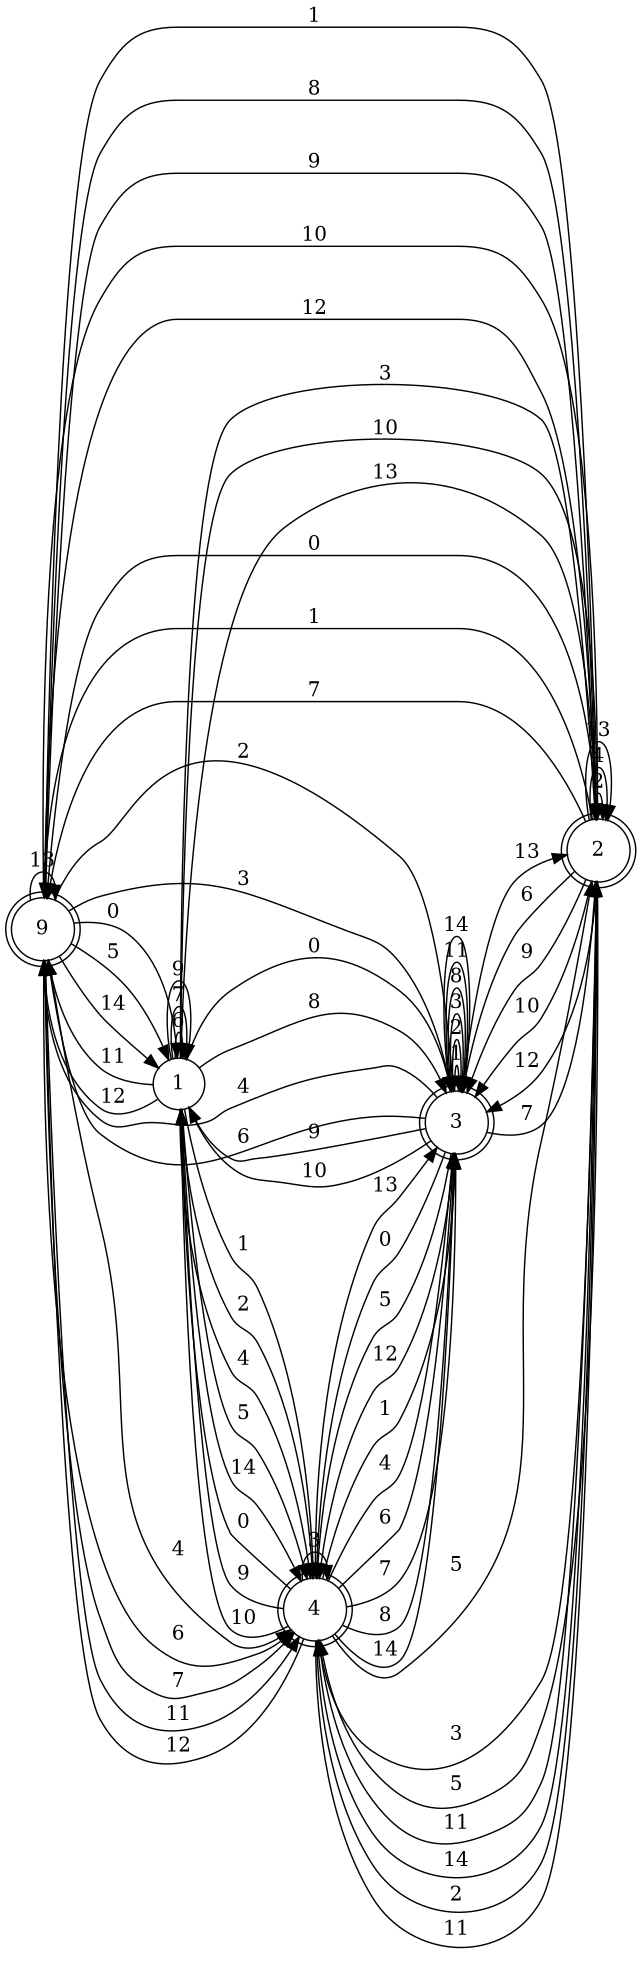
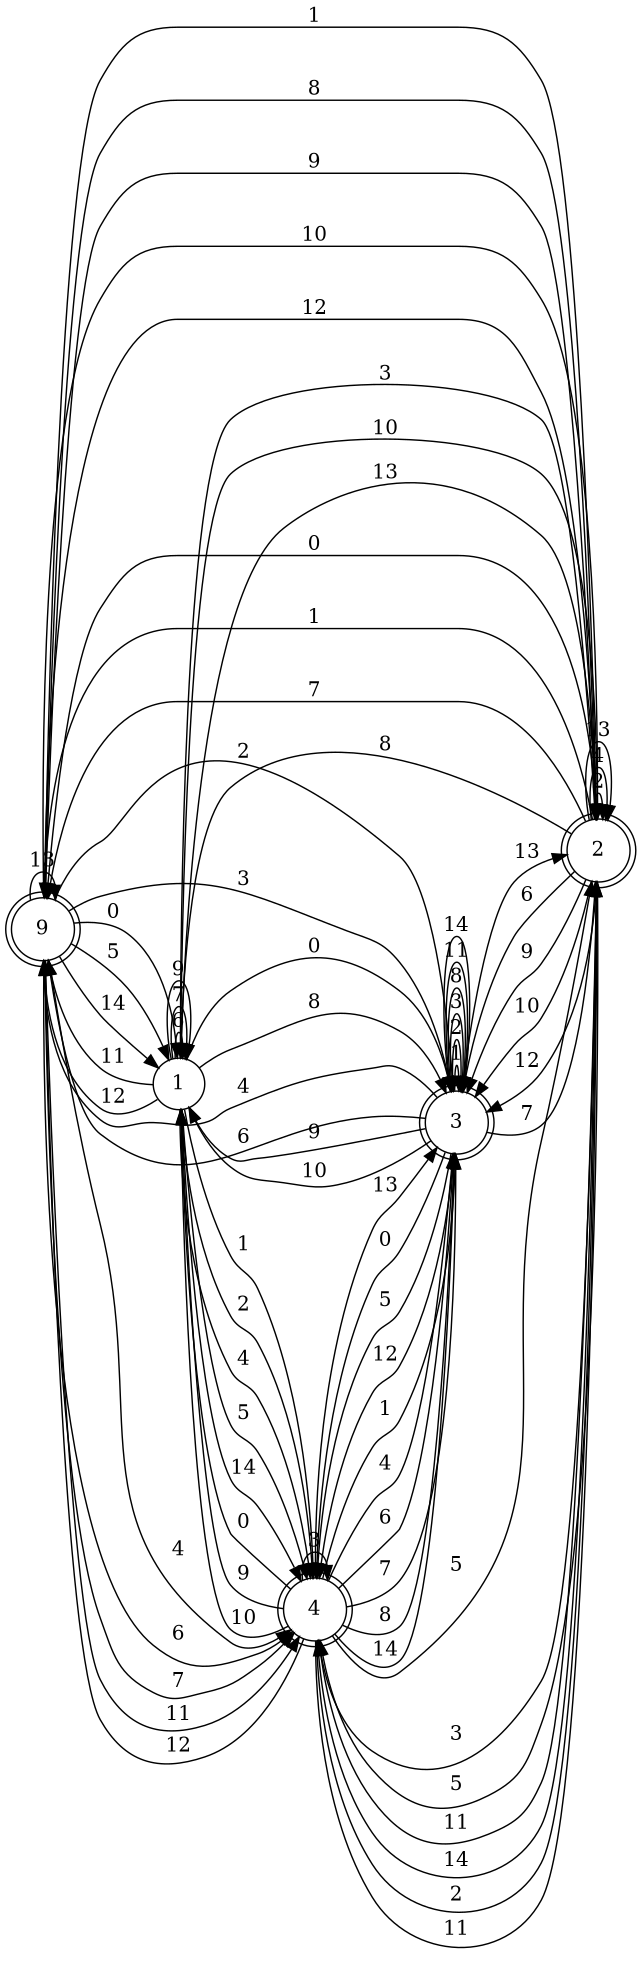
edge "2" -> "1": added, label "8"
